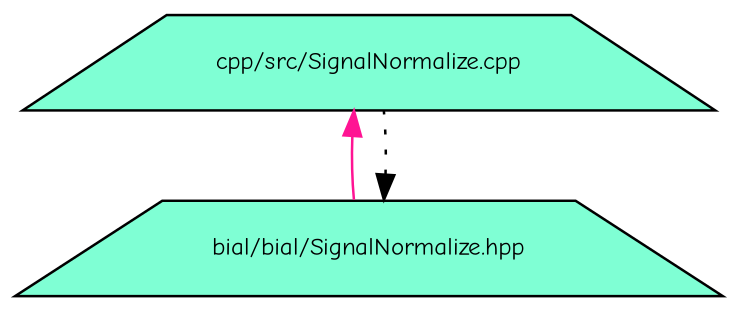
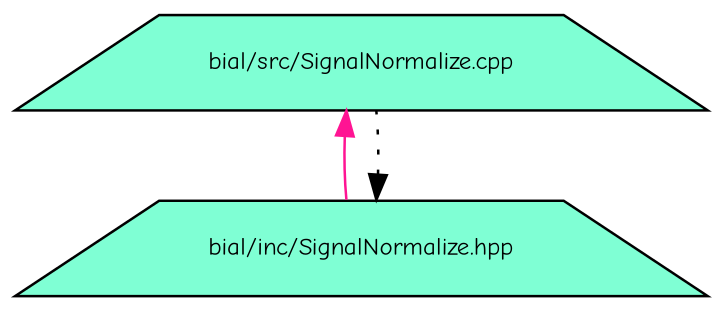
node "cpp/src/SignalNormalize.cpp": label "cpp/src/SignalNormalize.cpp" -> "bial/src/SignalNormalize.cpp"
node "bial/bial/SignalNormalize.hpp": label "bial/bial/SignalNormalize.hpp" -> "bial/inc/SignalNormalize.hpp"
